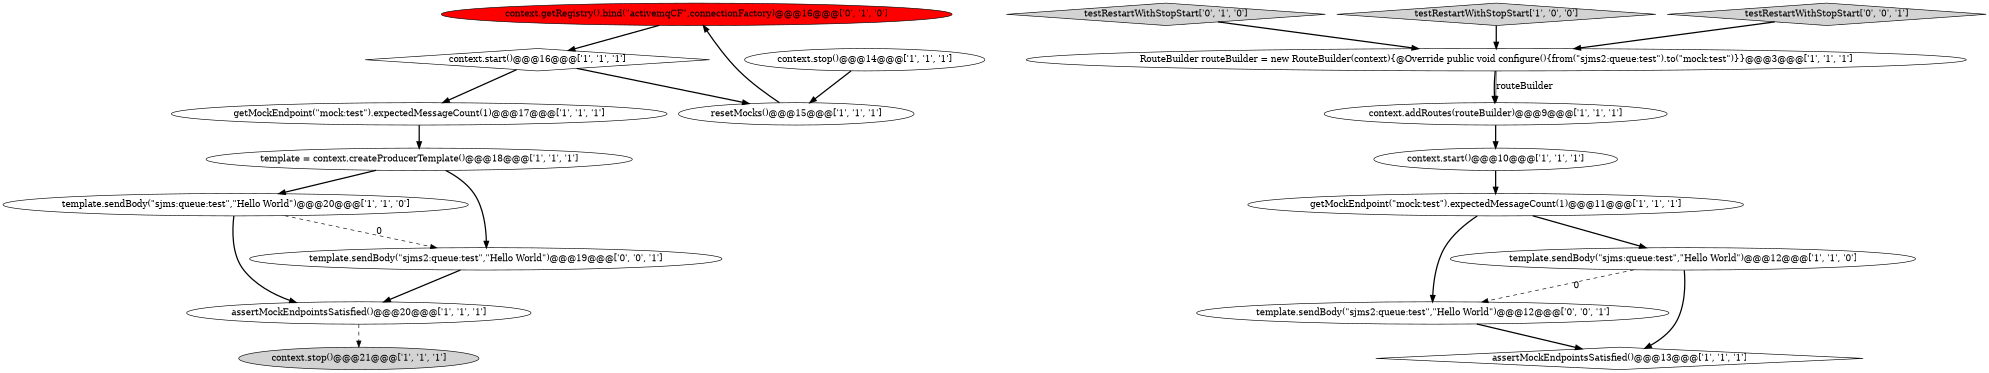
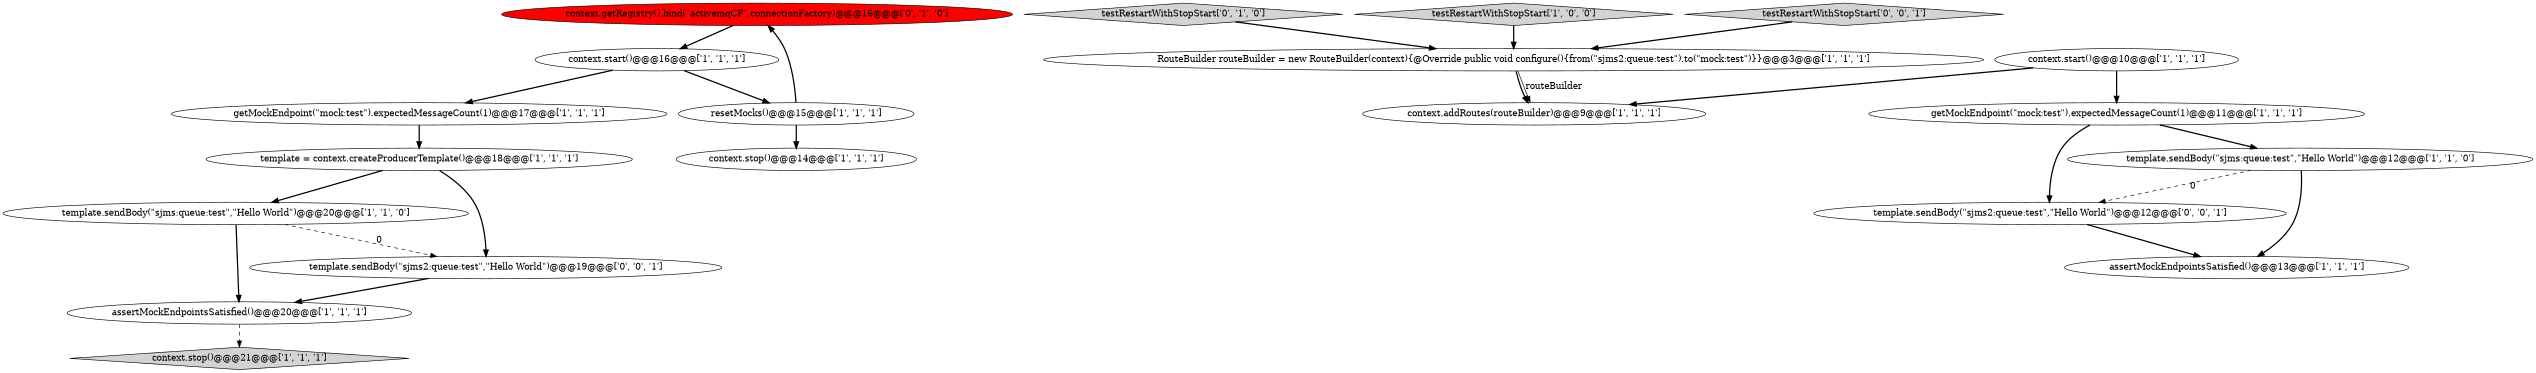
node "context.start()@@@16@@@['1', '1', '1']": shape diamond -> ellipse
edge "context.stop()@@@14@@@['1', '1', '1']" -> "resetMocks()@@@15@@@['1', '1', '1']": reversed
edge "context.addRoutes(routeBuilder)@@@9@@@['1', '1', '1']" -> "context.start()@@@10@@@['1', '1', '1']": reversed
node "context.stop()@@@21@@@['1', '1', '1']": shape ellipse -> diamond
node "assertMockEndpointsSatisfied()@@@13@@@['1', '1', '1']": shape diamond -> ellipse
